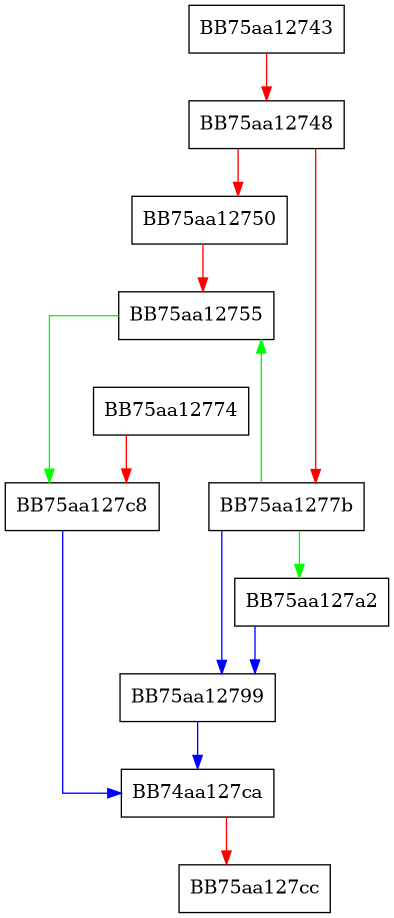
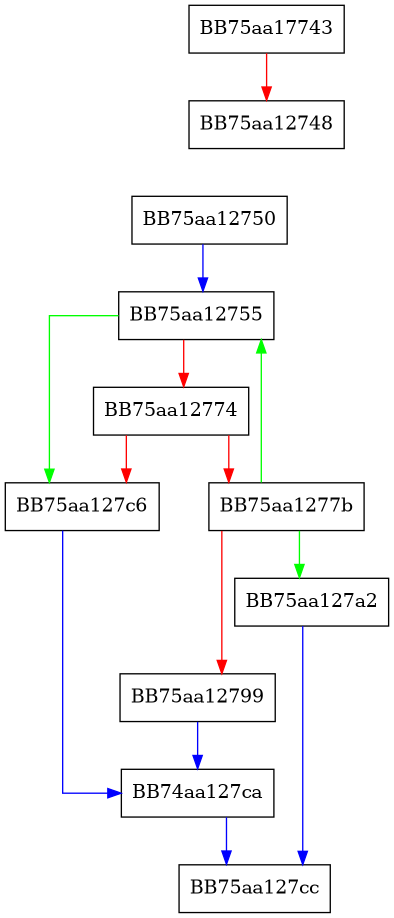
node "BB75aa12743": label "BB75aa12743" -> "BB75aa17743"
edge "BB75aa12748" -> "BB75aa12750": removed
edge "BB75aa12750" -> "BB75aa12755": color red -> blue
edge "BB75aa12748" -> "BB75aa1277b": now "BB75aa12774" -> "BB75aa1277b"
edge "BB75aa12755" -> "BB75aa12774": added
node "BB75aa127c8": label "BB75aa127c8" -> "BB75aa127c6"
edge "BB75aa1277b" -> "BB75aa12799": color blue -> red
edge "BB75aa127a2" -> "BB75aa12799": now "BB75aa127a2" -> "BB75aa127cc"
edge "BB74aa127ca" -> "BB75aa127cc": color red -> blue
